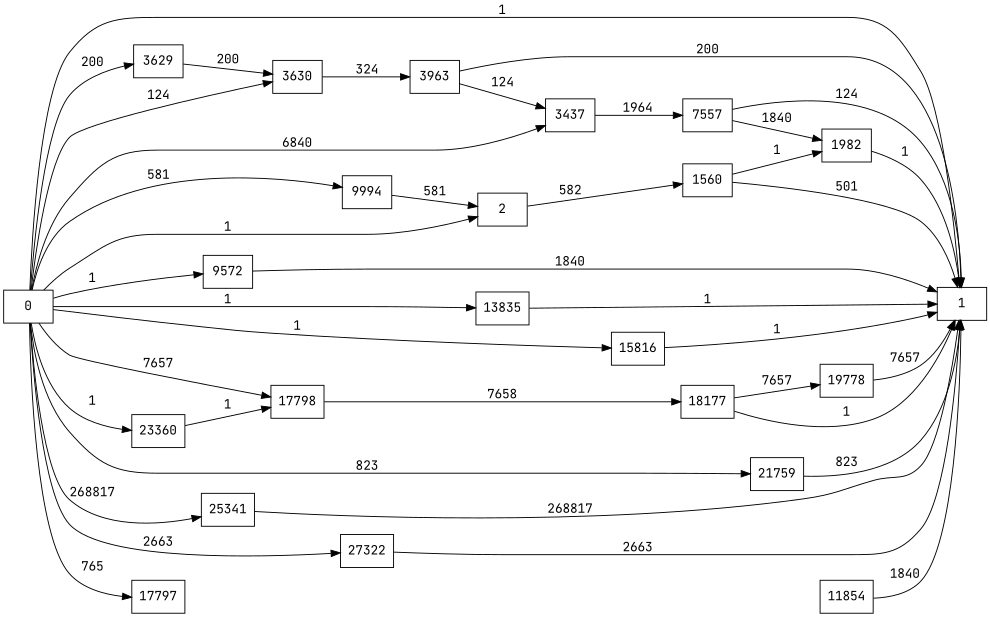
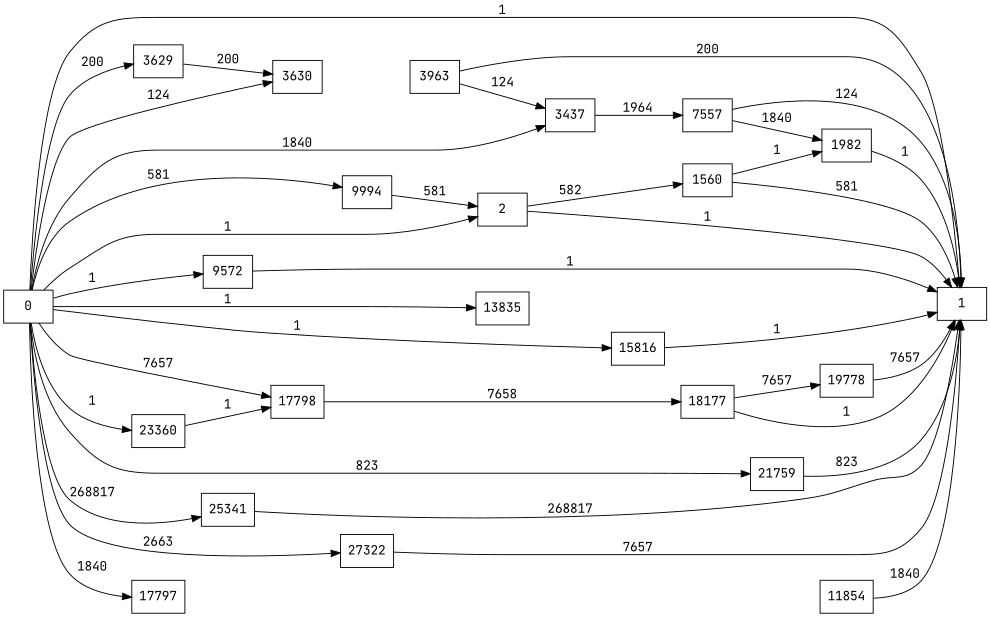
edge "3630" -> "3963": removed, label "324"
edge "0" -> "3437": label "6840" -> "1840"
edge "1560" -> "1": label "501" -> "581"
edge "9572" -> "1": label "1840" -> "1"
edge "13835" -> "1": now "2" -> "1"
edge "27322" -> "1": label "2663" -> "7657"
edge "0" -> "17797": label "765" -> "1840"
